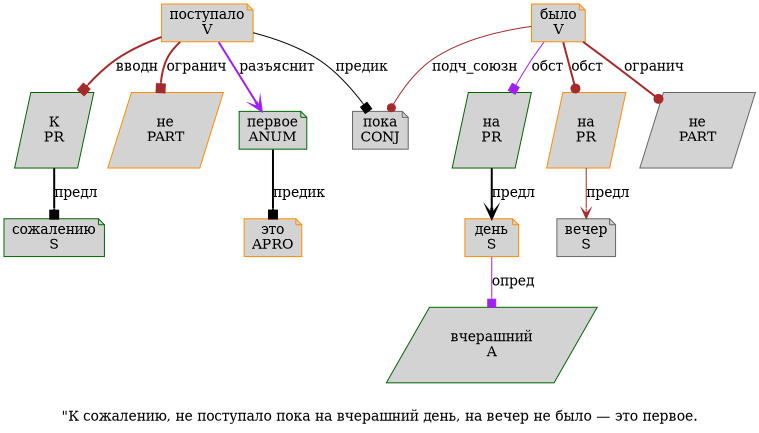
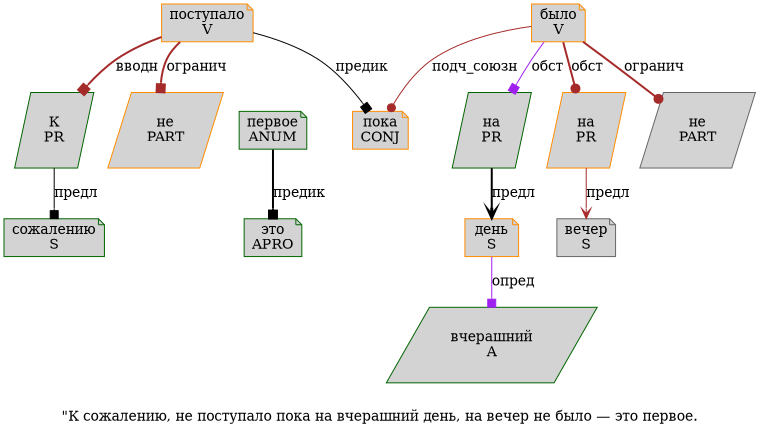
edge "поступало V" -> "первое ANUM": removed, label "разъяснит"
node "пока CONJ": color gray40 -> darkorange
edge "К PR" -> "сожалению S": style bold -> solid
node "это APRO": color darkorange -> darkgreen
